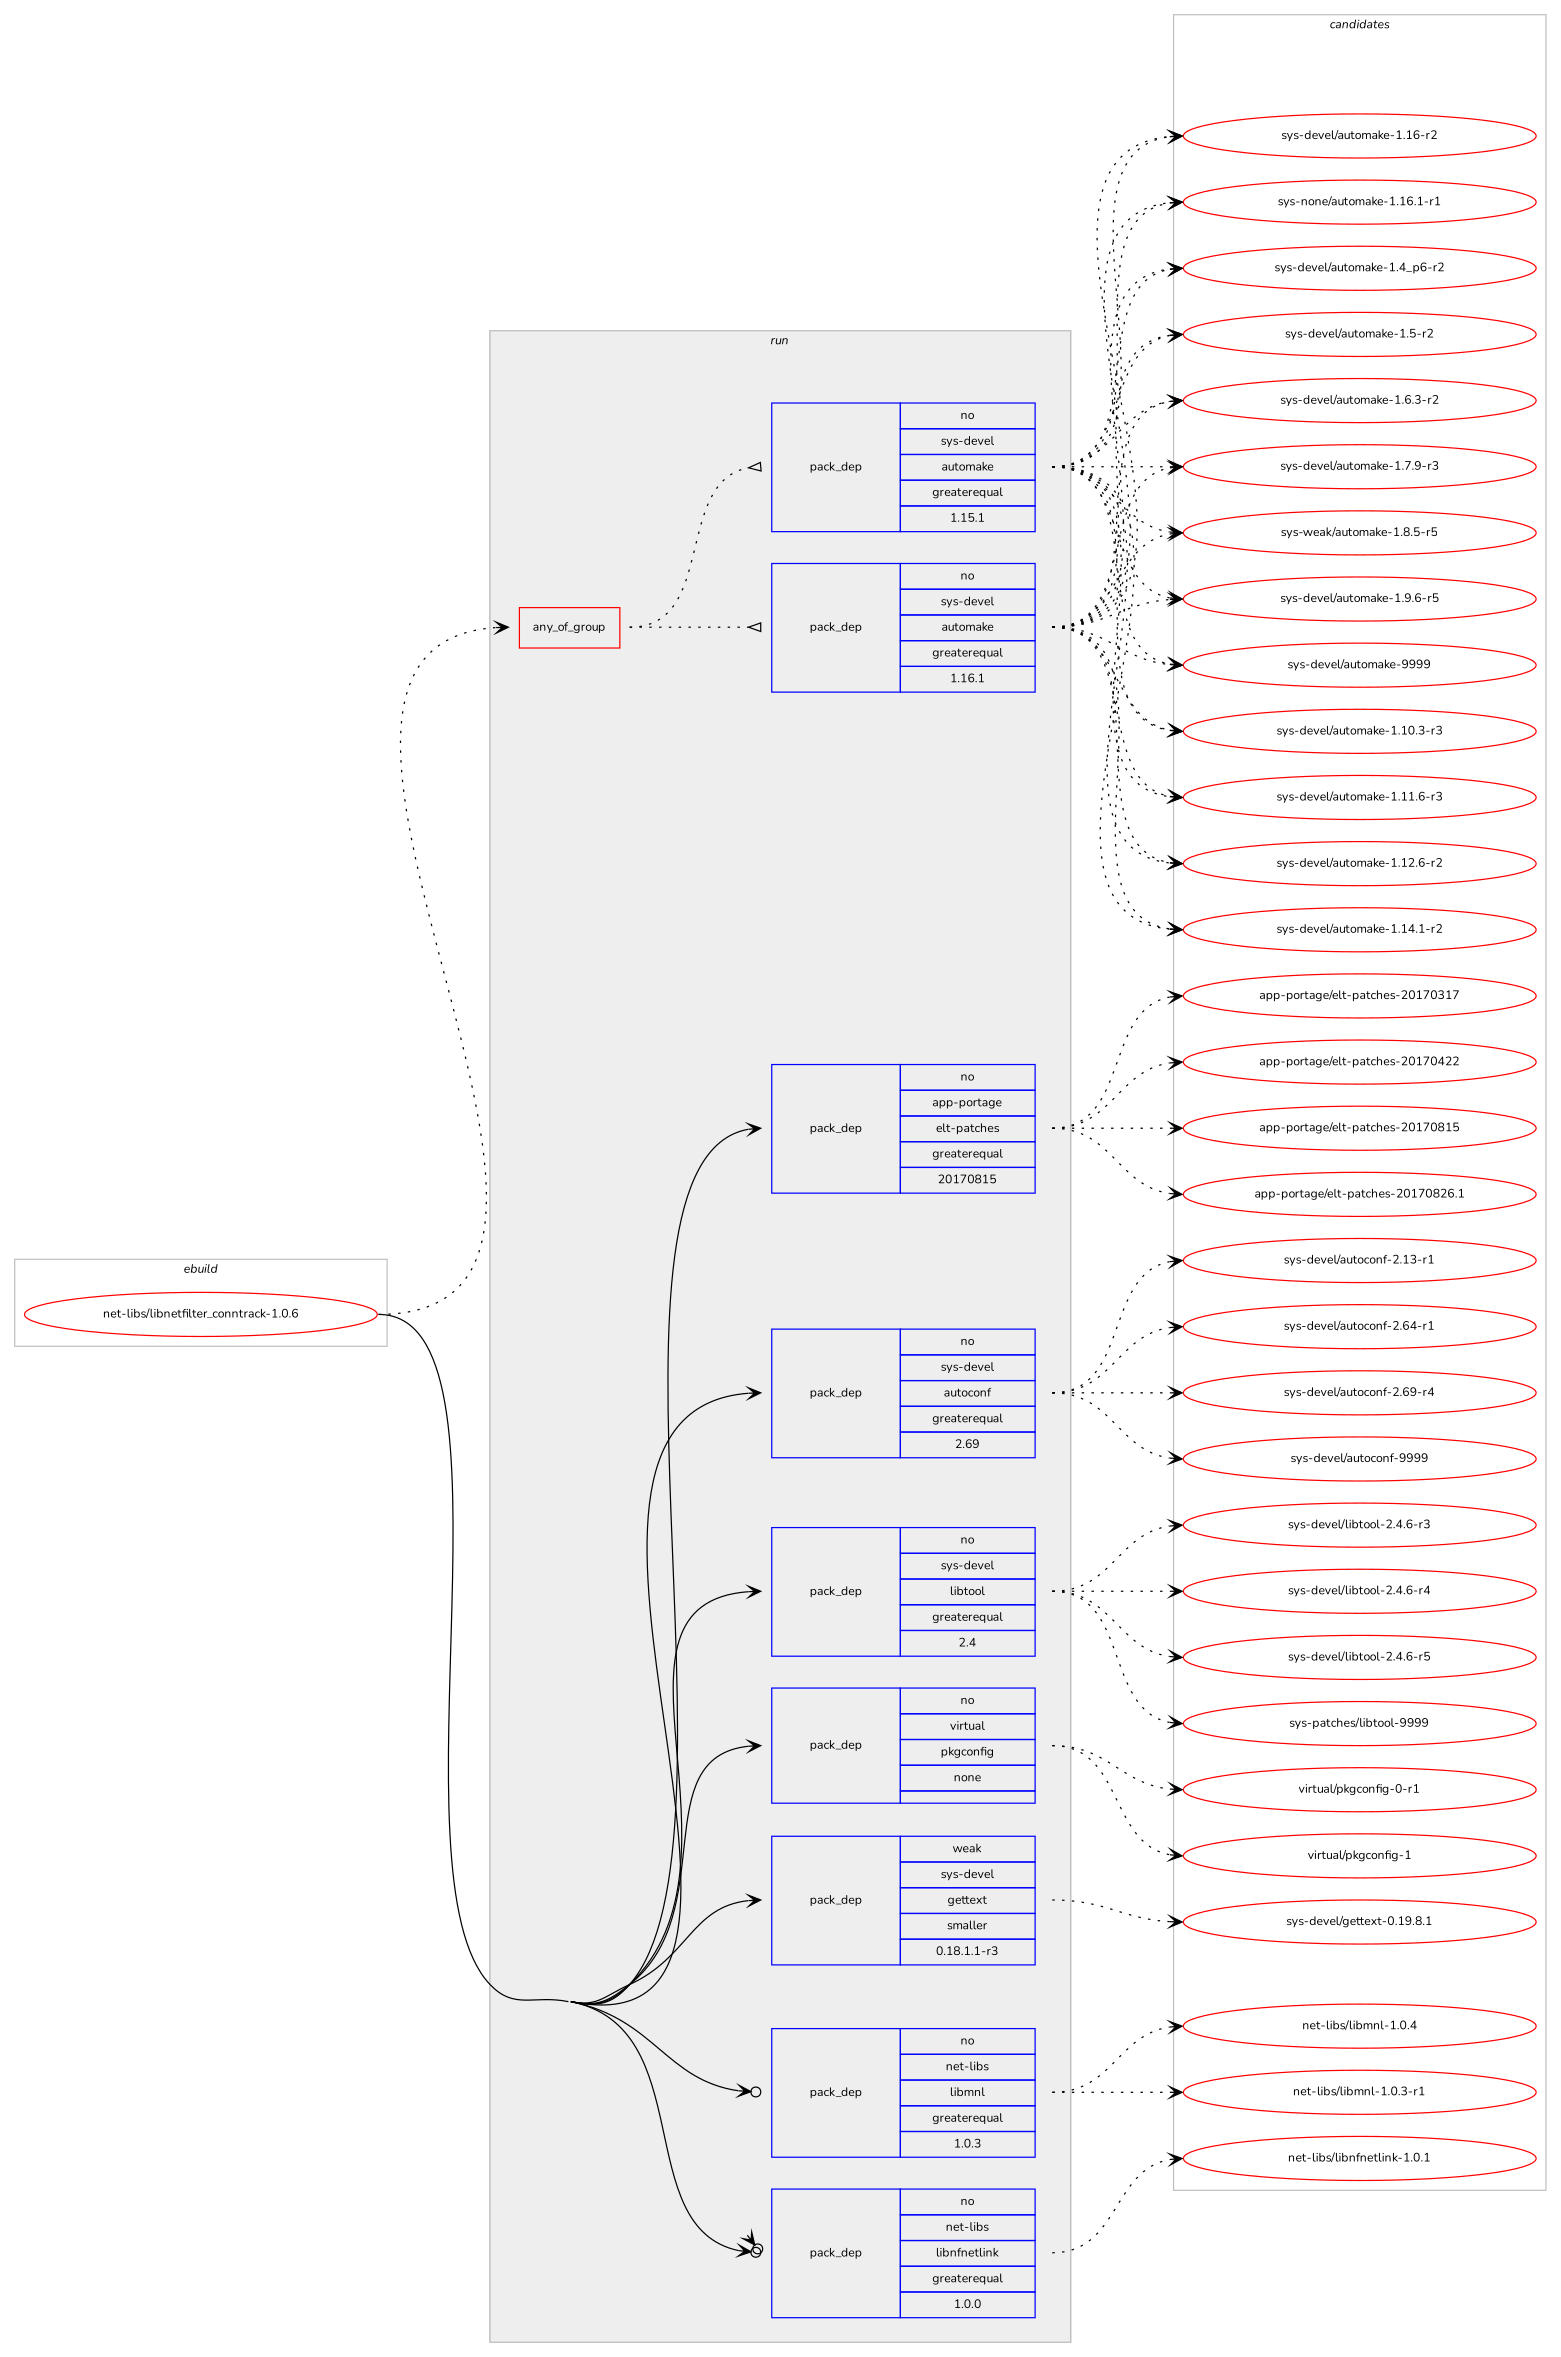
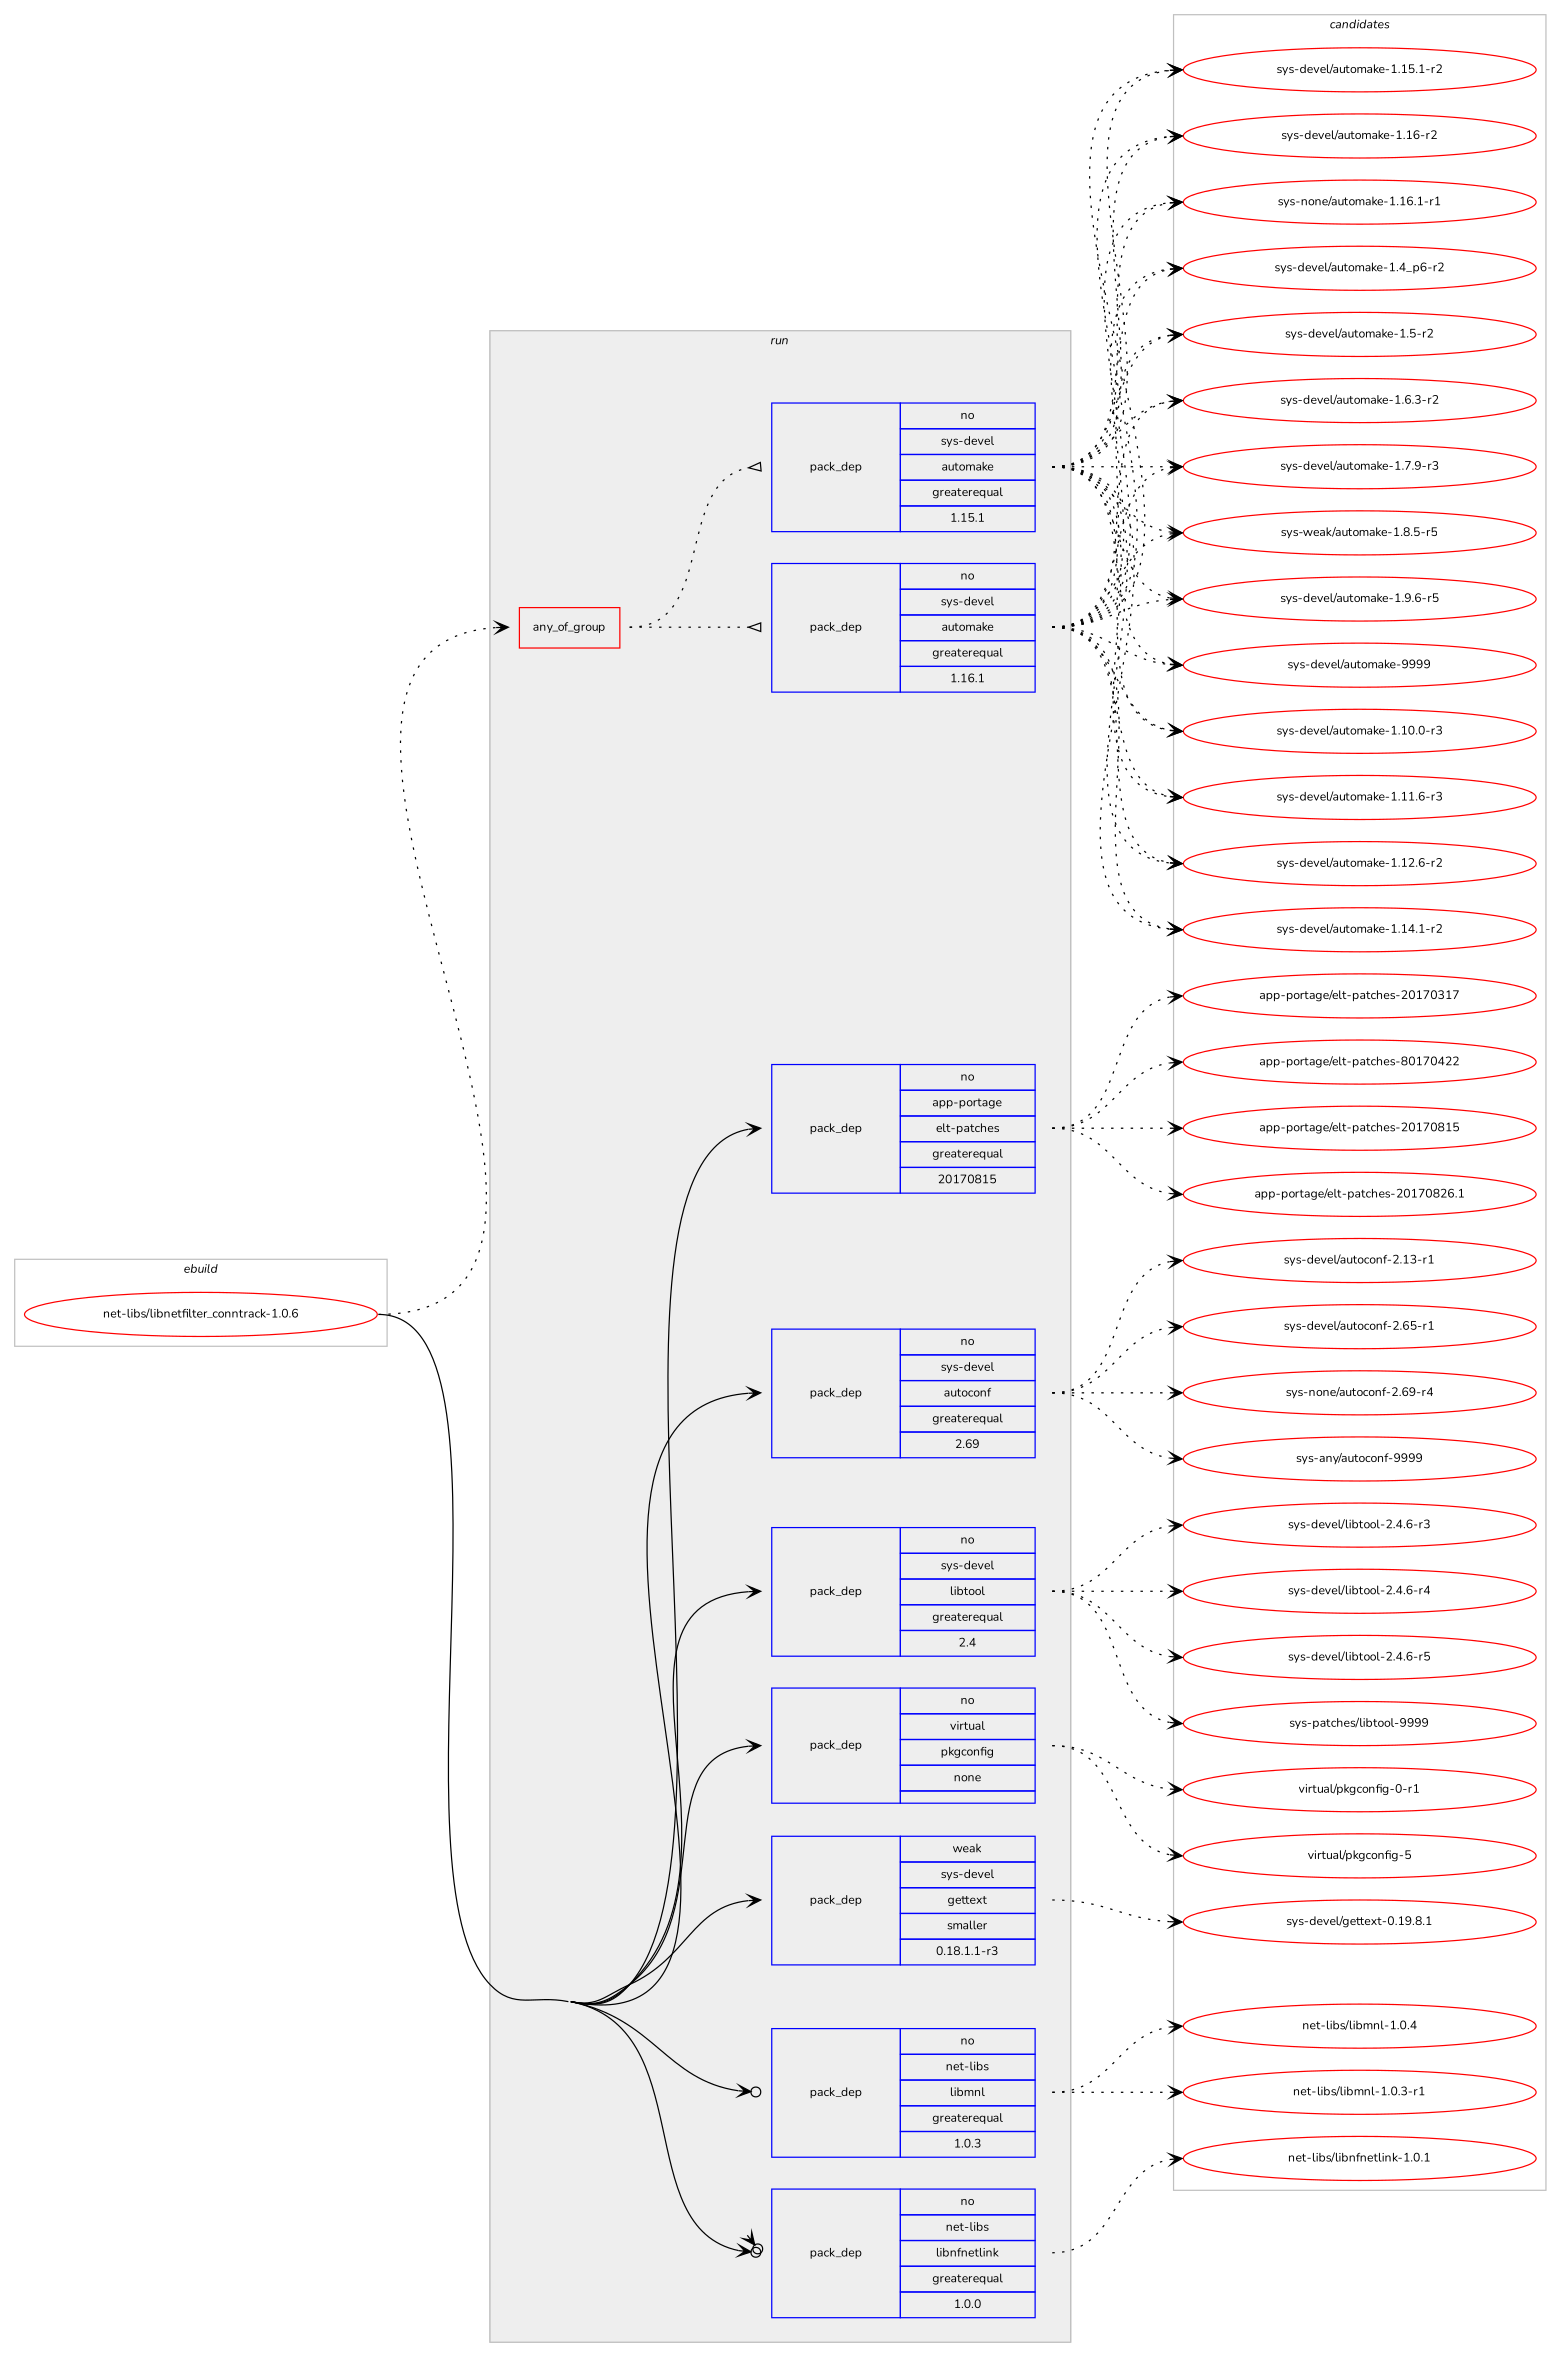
node "sys-devel/automake-1.15.1-r2": added
node "sys-devel/automake-1.10.3-r3": label "sys-devel/automake-1.10.3-r3" -> "sys-devel/automake-1.10.0-r3"
node "app-portage/elt-patches-20170422": label "app-portage/elt-patches-20170422" -> "app-portage/elt-patches-80170422"
node "sys-devel/autoconf-2.64-r1": label "sys-devel/autoconf-2.64-r1" -> "sys-devel/autoconf-2.65-r1"
node "sys-devel/autoconf-2.69-r4": label "sys-devel/autoconf-2.69-r4" -> "sys-none/autoconf-2.69-r4"
node "sys-devel/autoconf-9999": label "sys-devel/autoconf-9999" -> "sys-any/autoconf-9999"
node "virtual/pkgconfig-1": label "virtual/pkgconfig-1" -> "virtual/pkgconfig-5"
